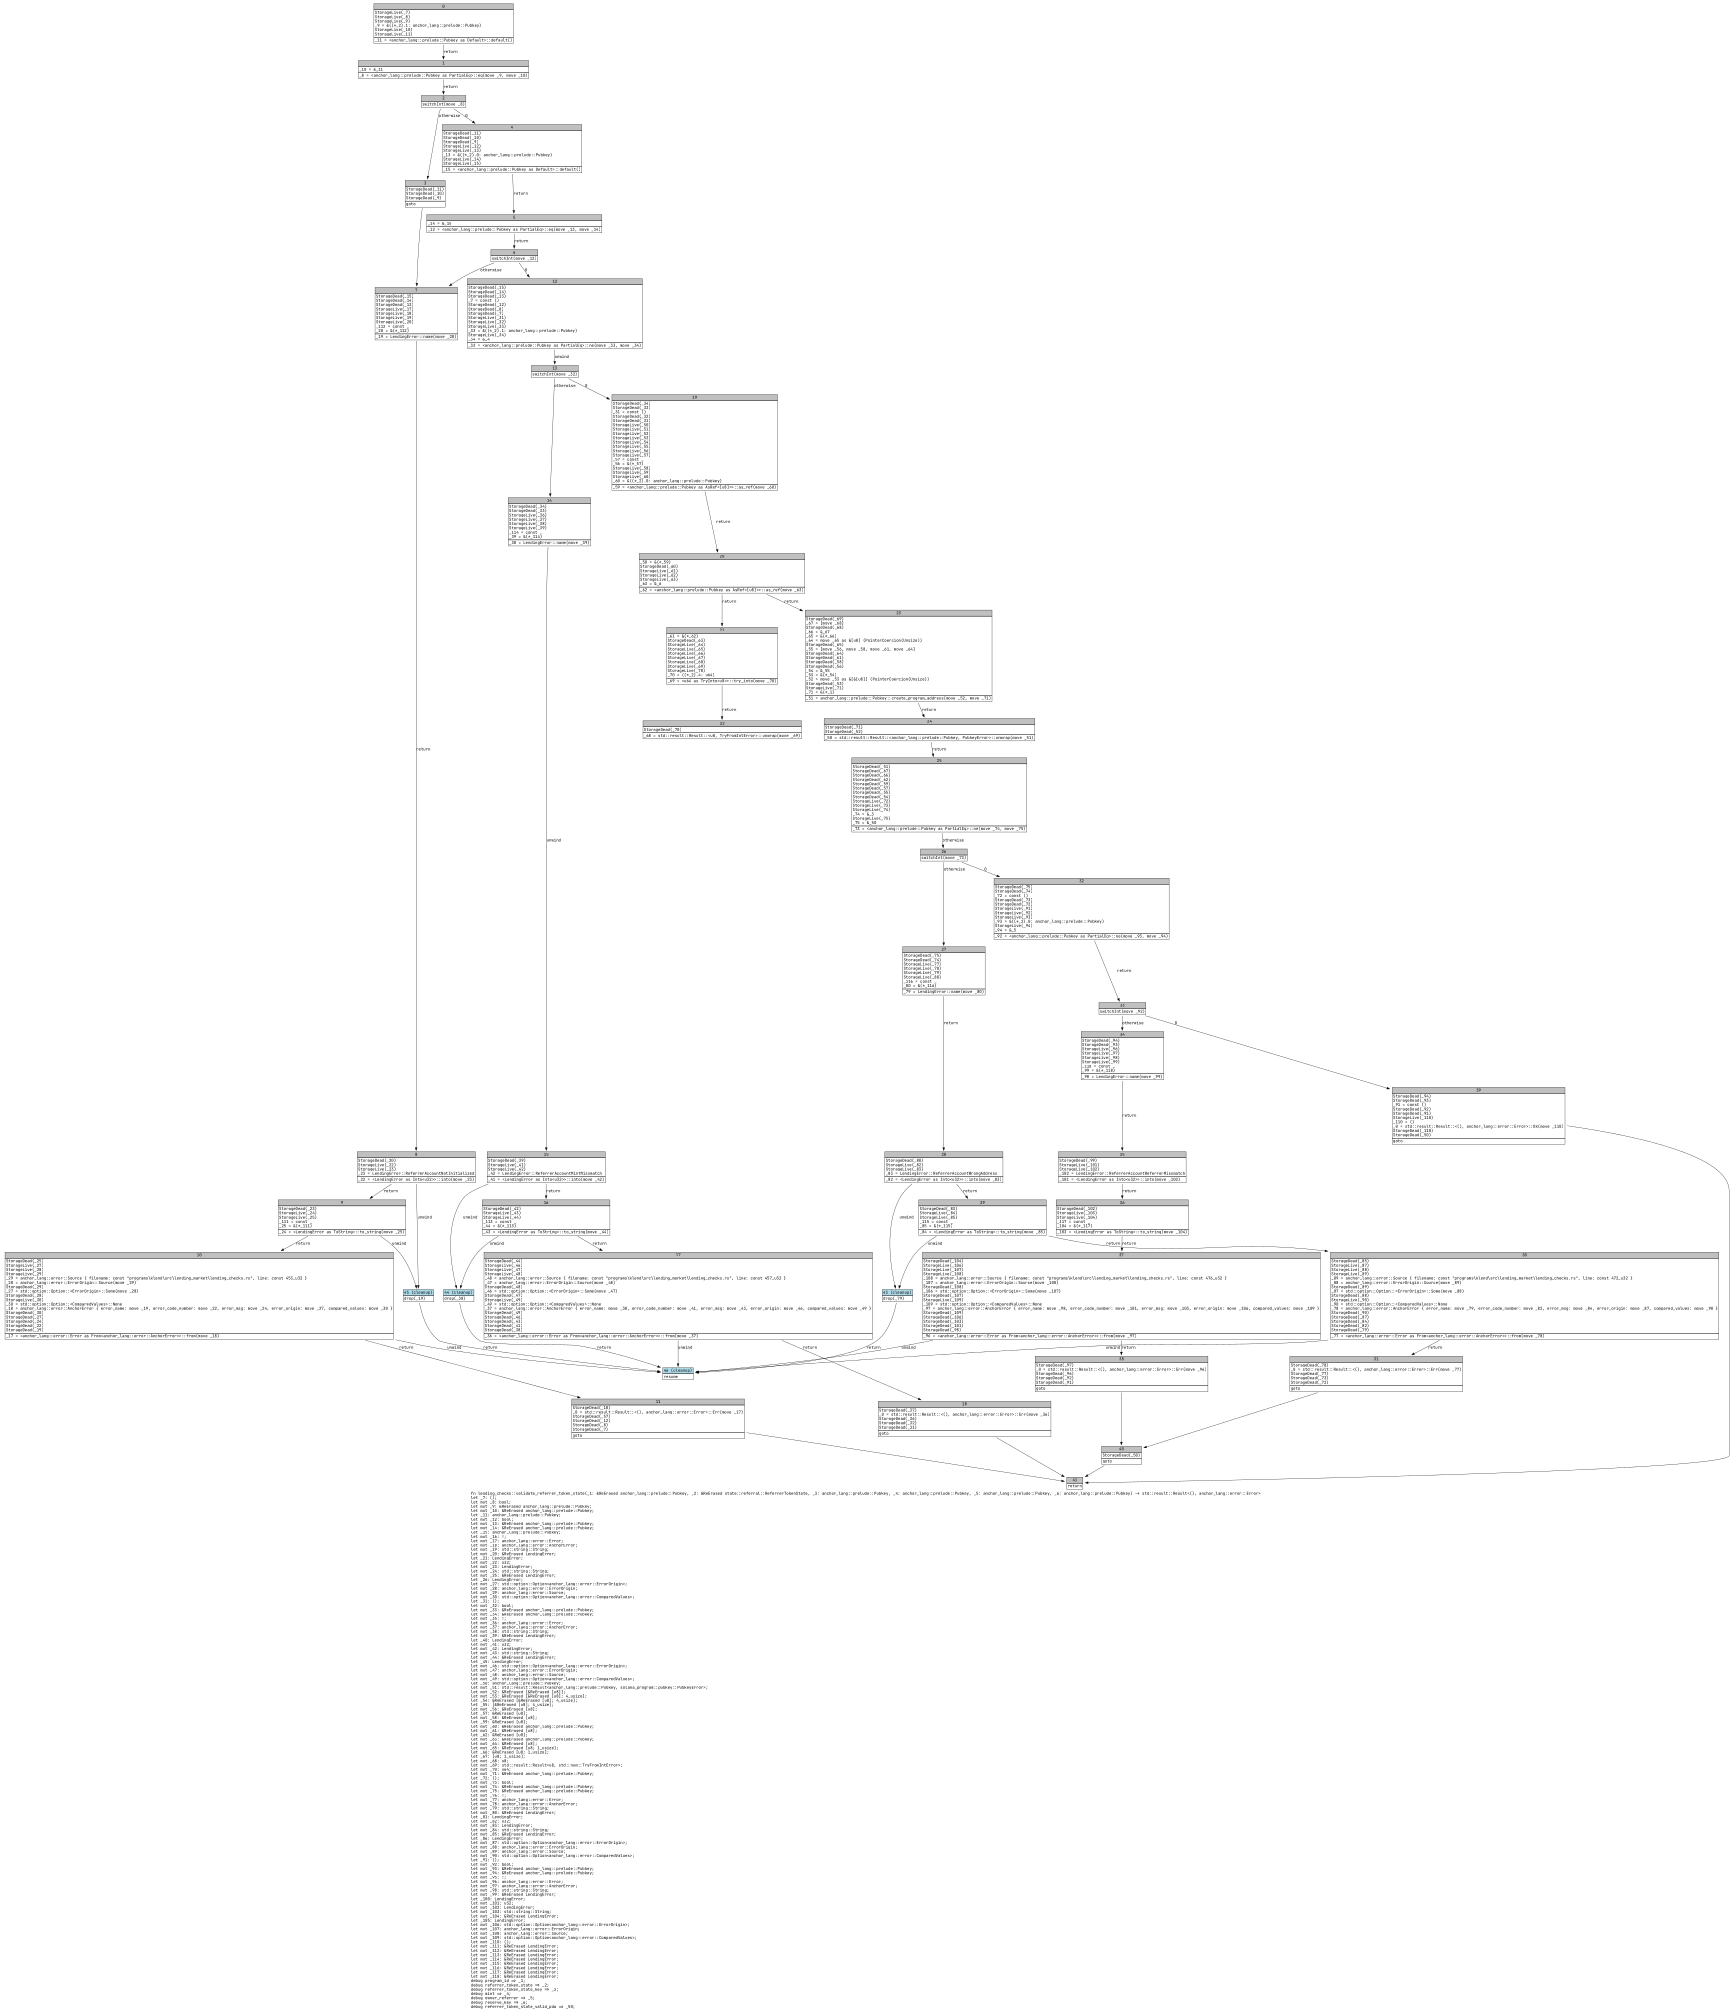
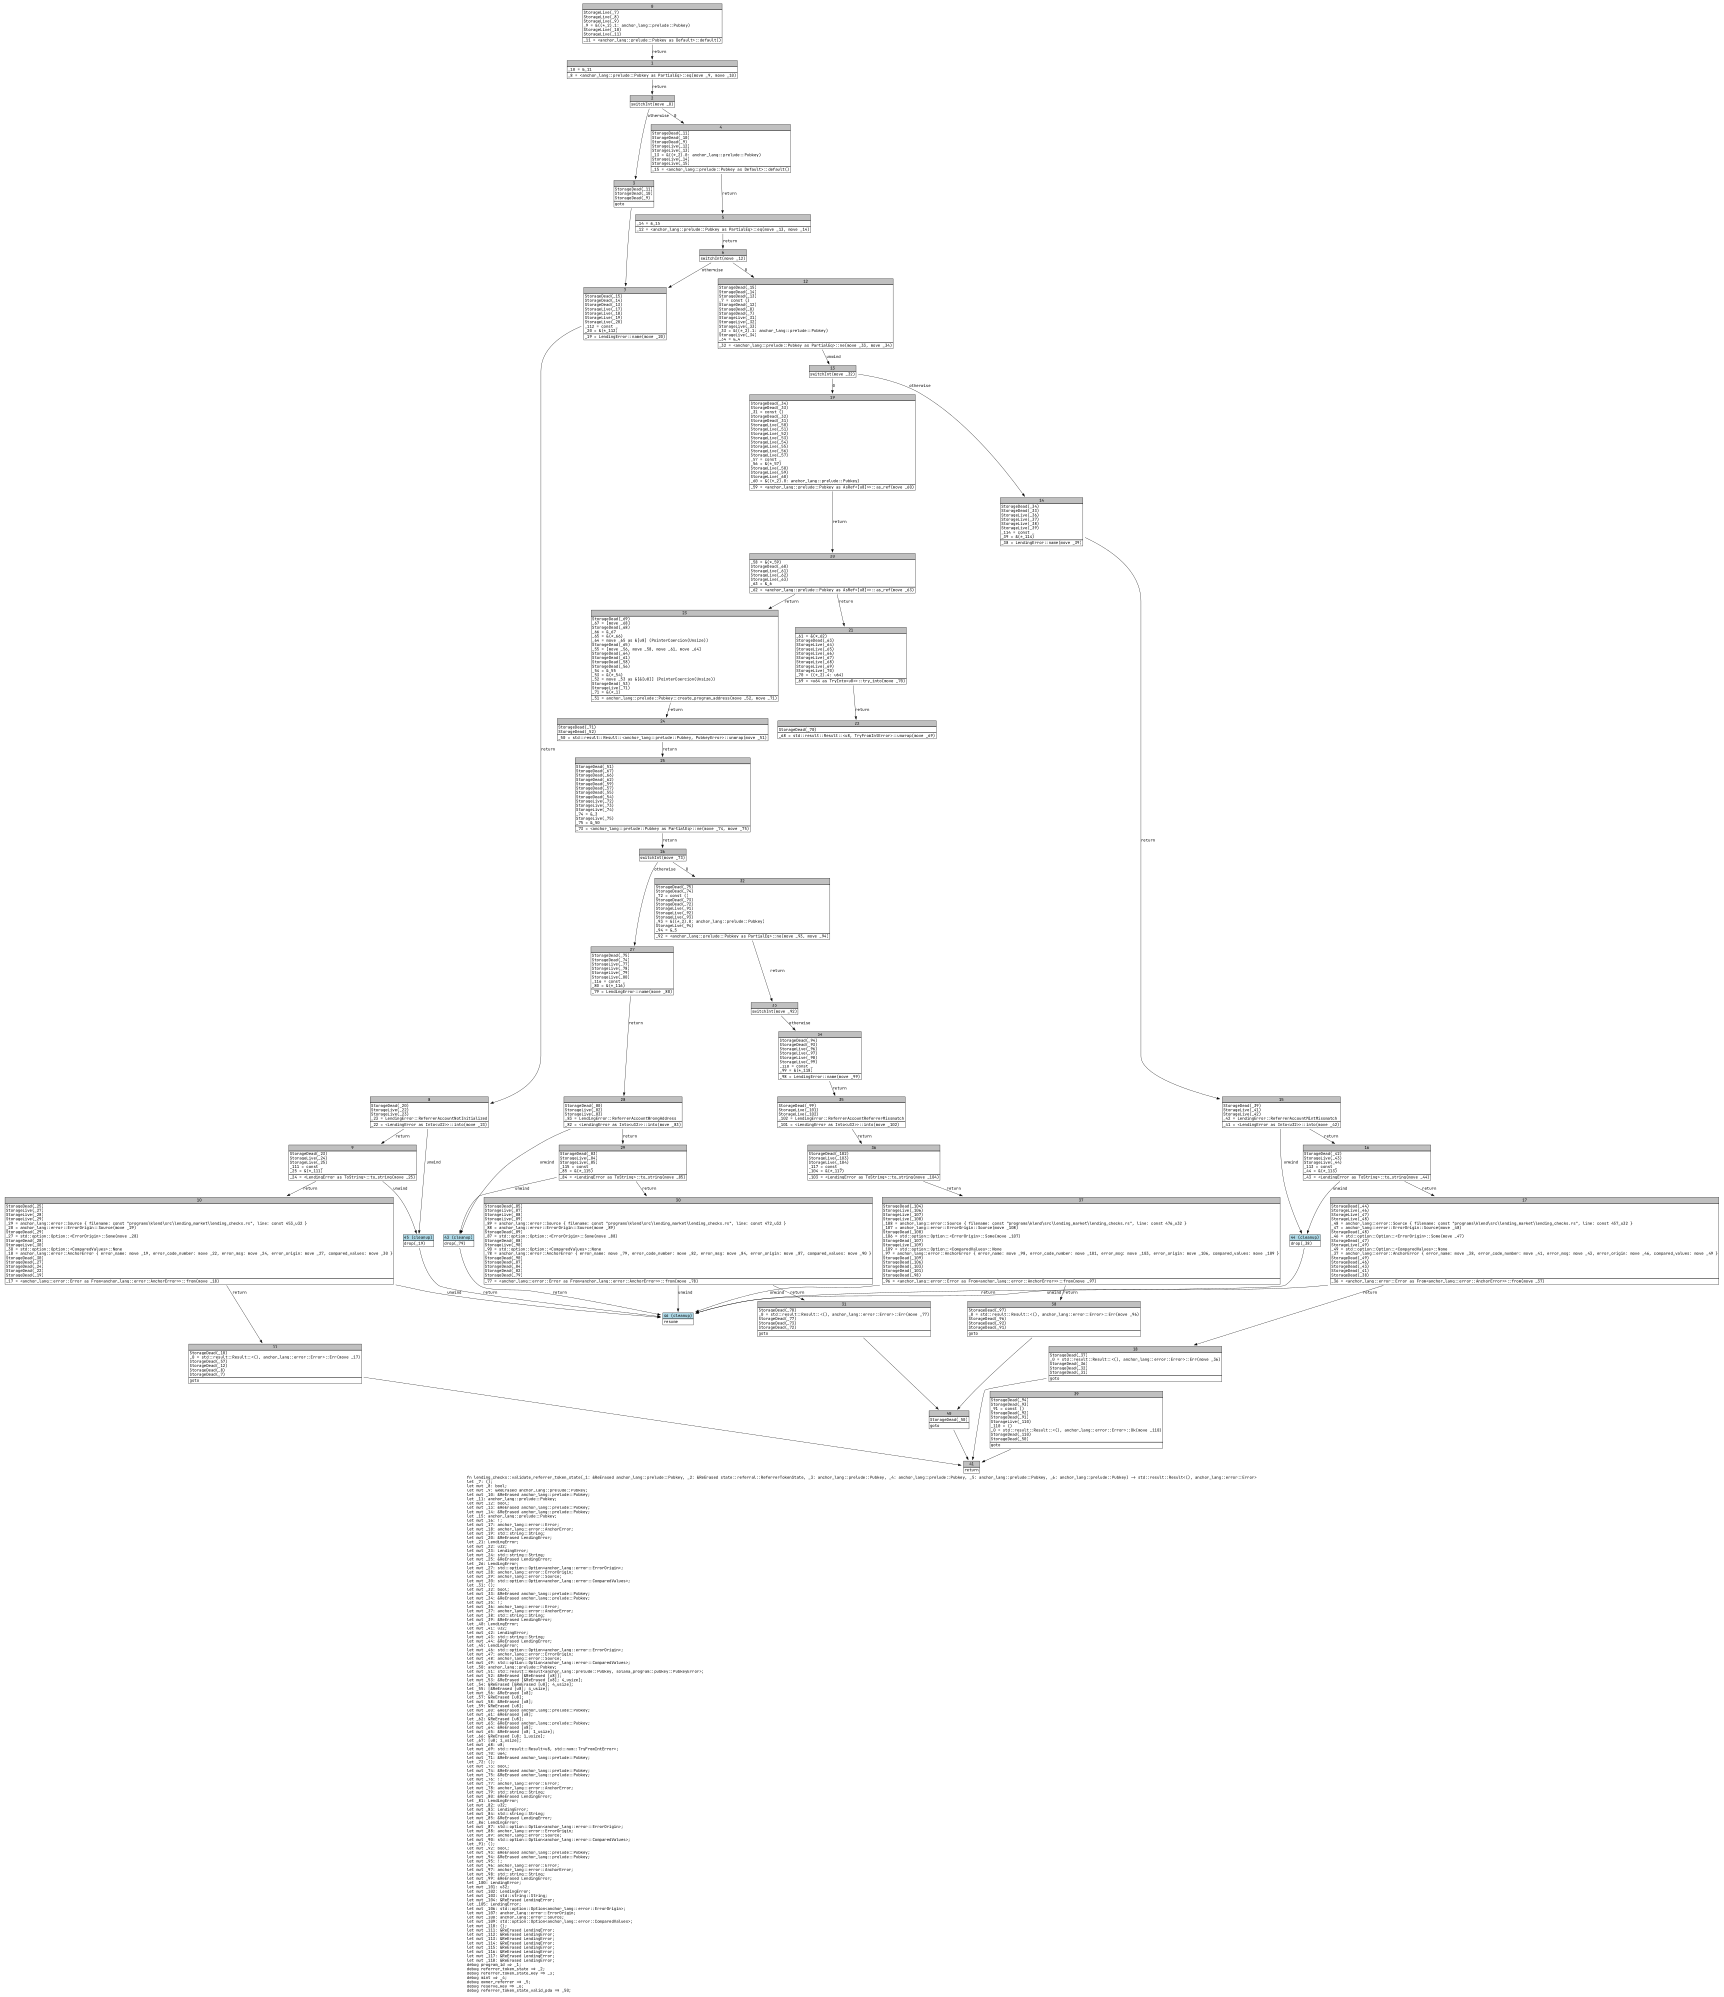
edge "14" -> "15": label "unwind" -> "return"
edge "25" -> "26": label "otherwise" -> "return"
edge "33" -> "39": removed, label "0"
